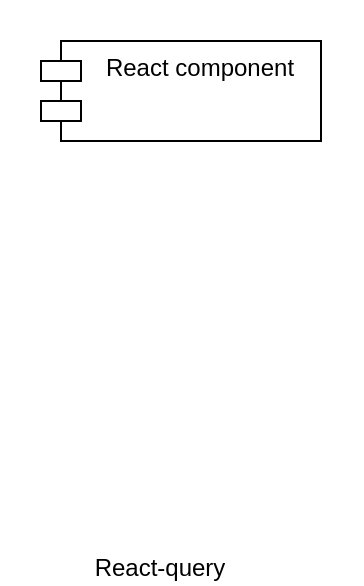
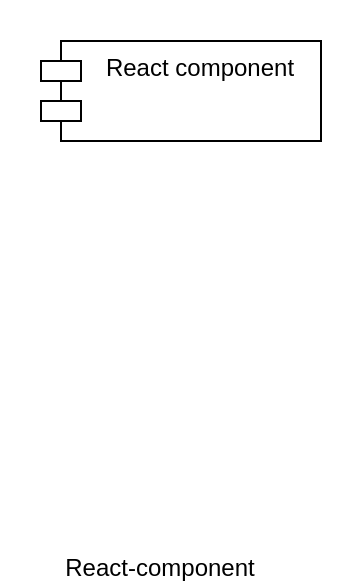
node "React-query": label "React-query" -> "React-component"
